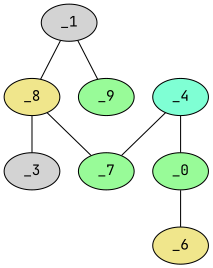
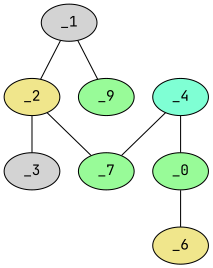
node "_8": label "_8" -> "_2"
